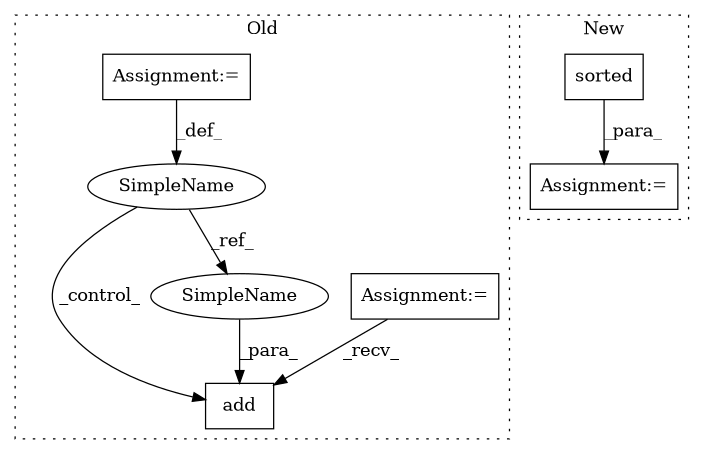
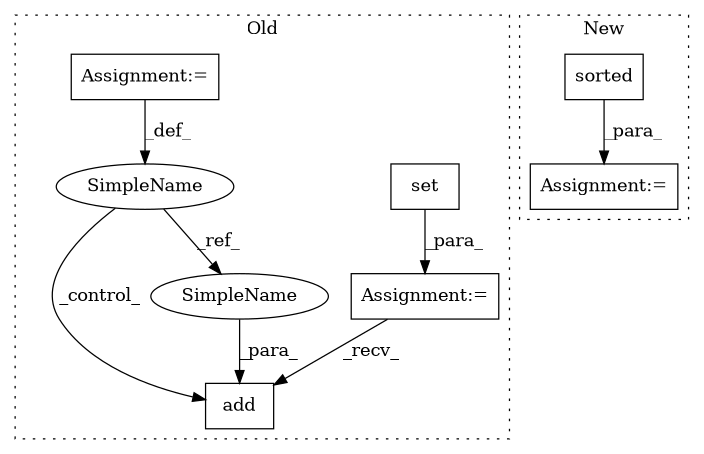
node "set": added
